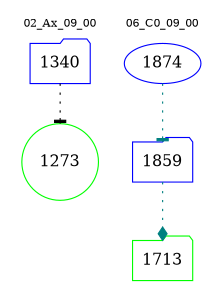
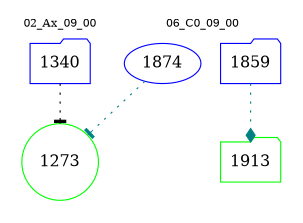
edge "1874" -> "1859": now "1874" -> "1273"
node "1713": label "1713" -> "1913"
